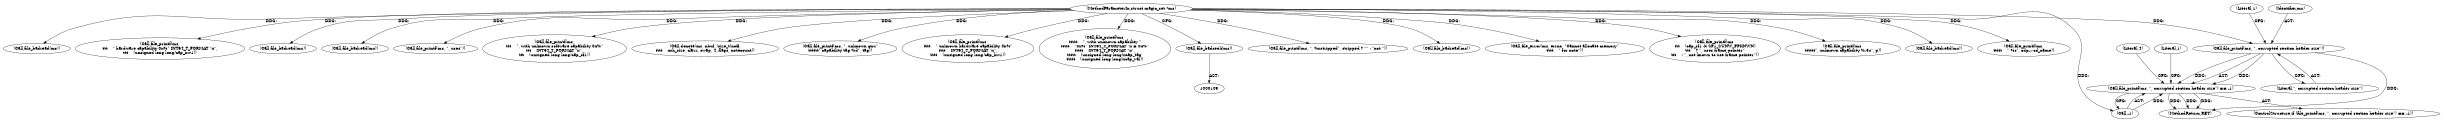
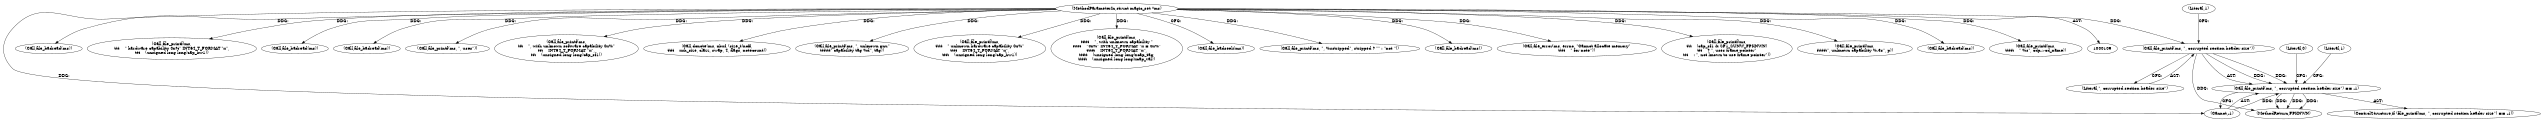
node "(Identifier,ms)": removed
node "(Literal,4)": label "(Literal,4)" -> "(Literal,0)"
edge "(Call,file_badseek(ms))" -> "1000109": now "(MethodParameterIn,struct magic_set *ms)" -> "1000109"
node "(Call,-1)": label "(Call,-1)" -> "(Cannot,-1)"
node "(MethodReturn,RET)": label "(MethodReturn,RET)" -> "(MethodReturn,FPKNWN)"
